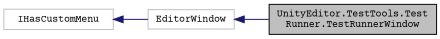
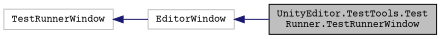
node "IHasCustomMenu": label "IHasCustomMenu" -> "TestRunnerWindow"
